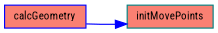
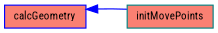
edge "calcGeometry" -> "initMovePoints": reversed
